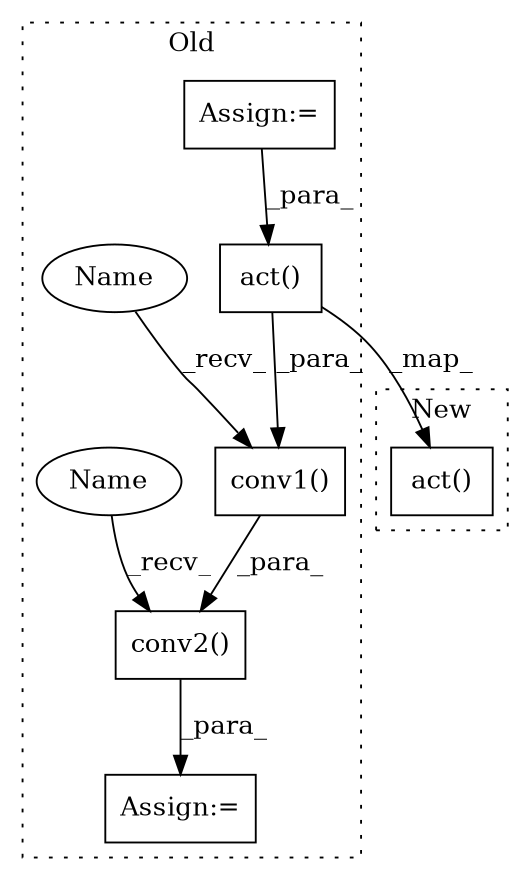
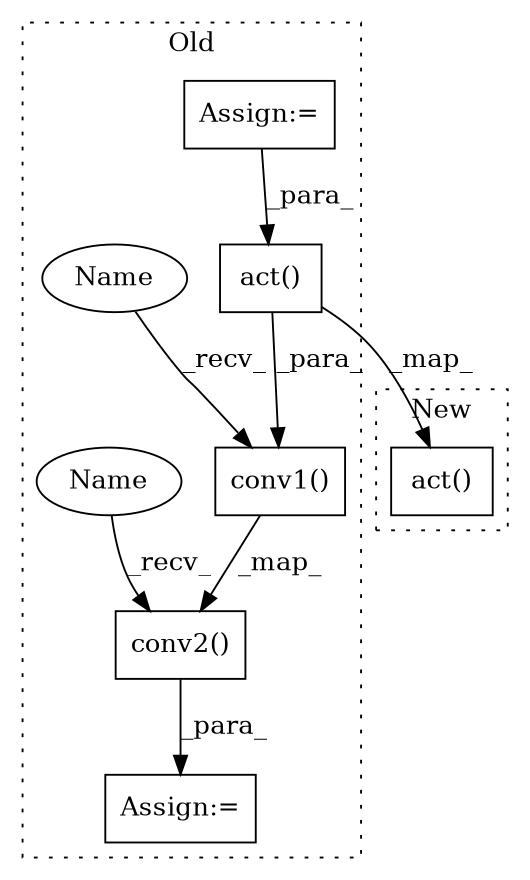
edge "conv1()" -> "conv2()": label "_para_" -> "_map_"
